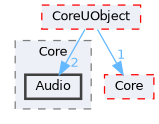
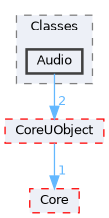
edge "CoreUObject" -> "Audio": reversed
cluster "Core": label "Core" -> "Classes"
